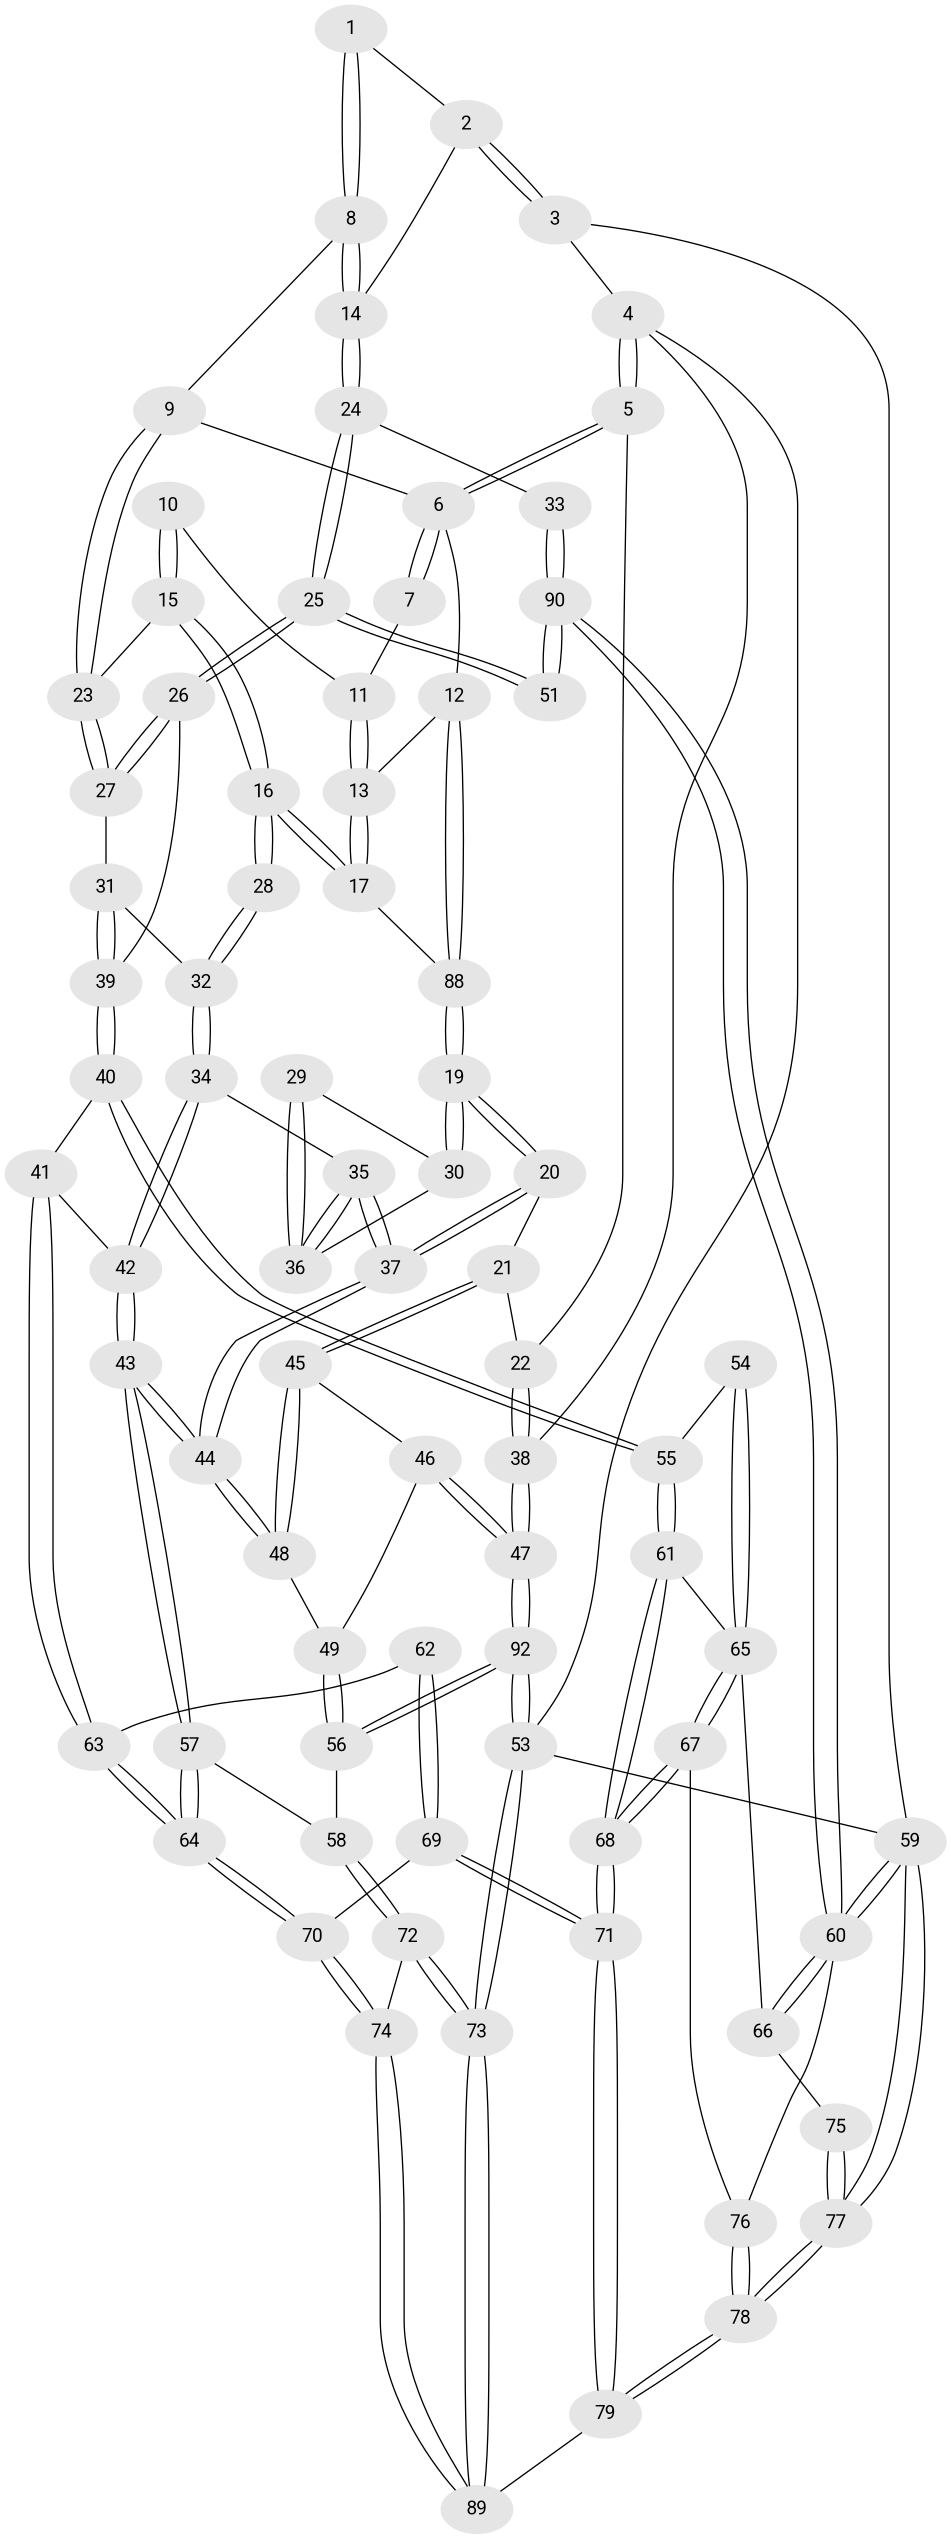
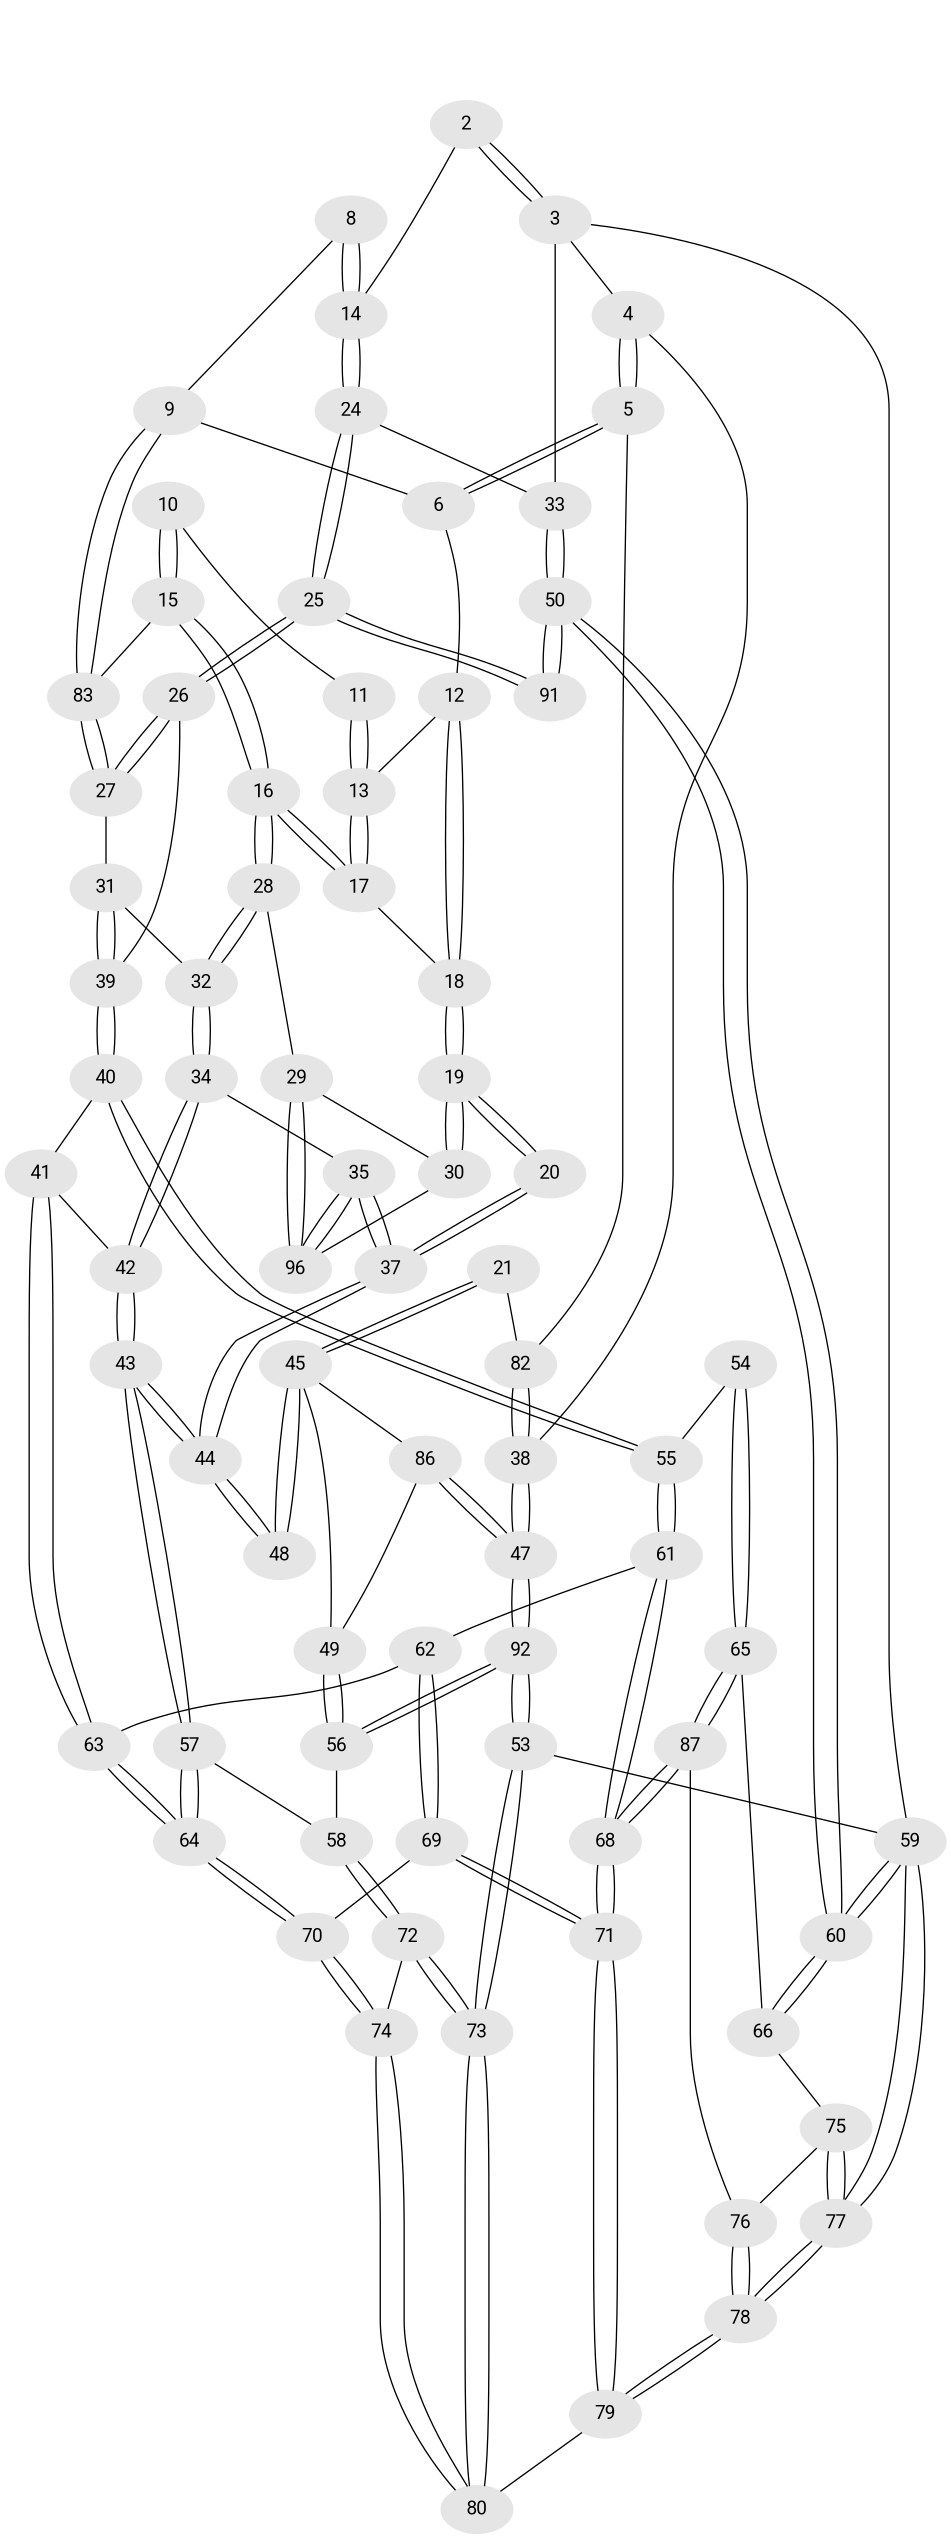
node "1": removed
edge "3" -- "33": added
node "7": removed
node "90": label "90" -> "50"
node "23": label "23" -> "83"
node "51": label "51" -> "91"
edge "28" -- "29": added
node "88": label "88" -> "18"
edge "4" -- "53": removed
edge "20" -- "21": removed
node "36": label "36" -> "96"
node "22": label "22" -> "82"
node "46": label "46" -> "86"
edge "48" -- "49": now "45" -- "49"
edge "61" -- "65": now "61" -- "62"
node "67": label "67" -> "87"
edge "60" -- "76": now "75" -- "76"
node "89": label "89" -> "80"
